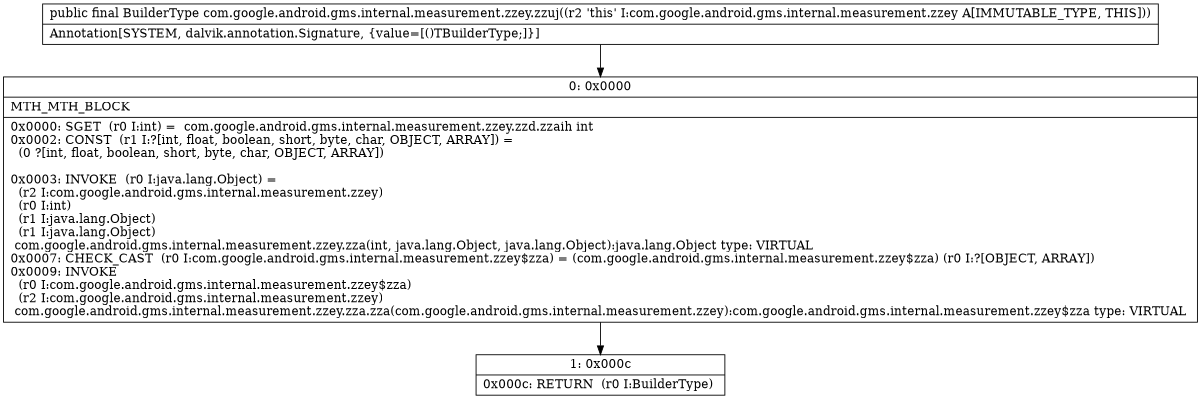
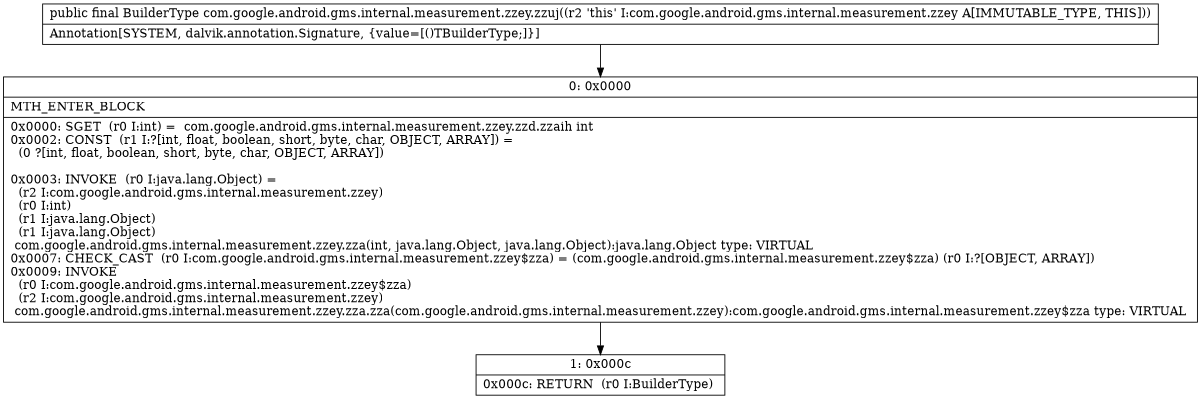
node "0: 0x0000": text "MTH_MTH_BLOCK" -> "MTH_ENTER_BLOCK"
